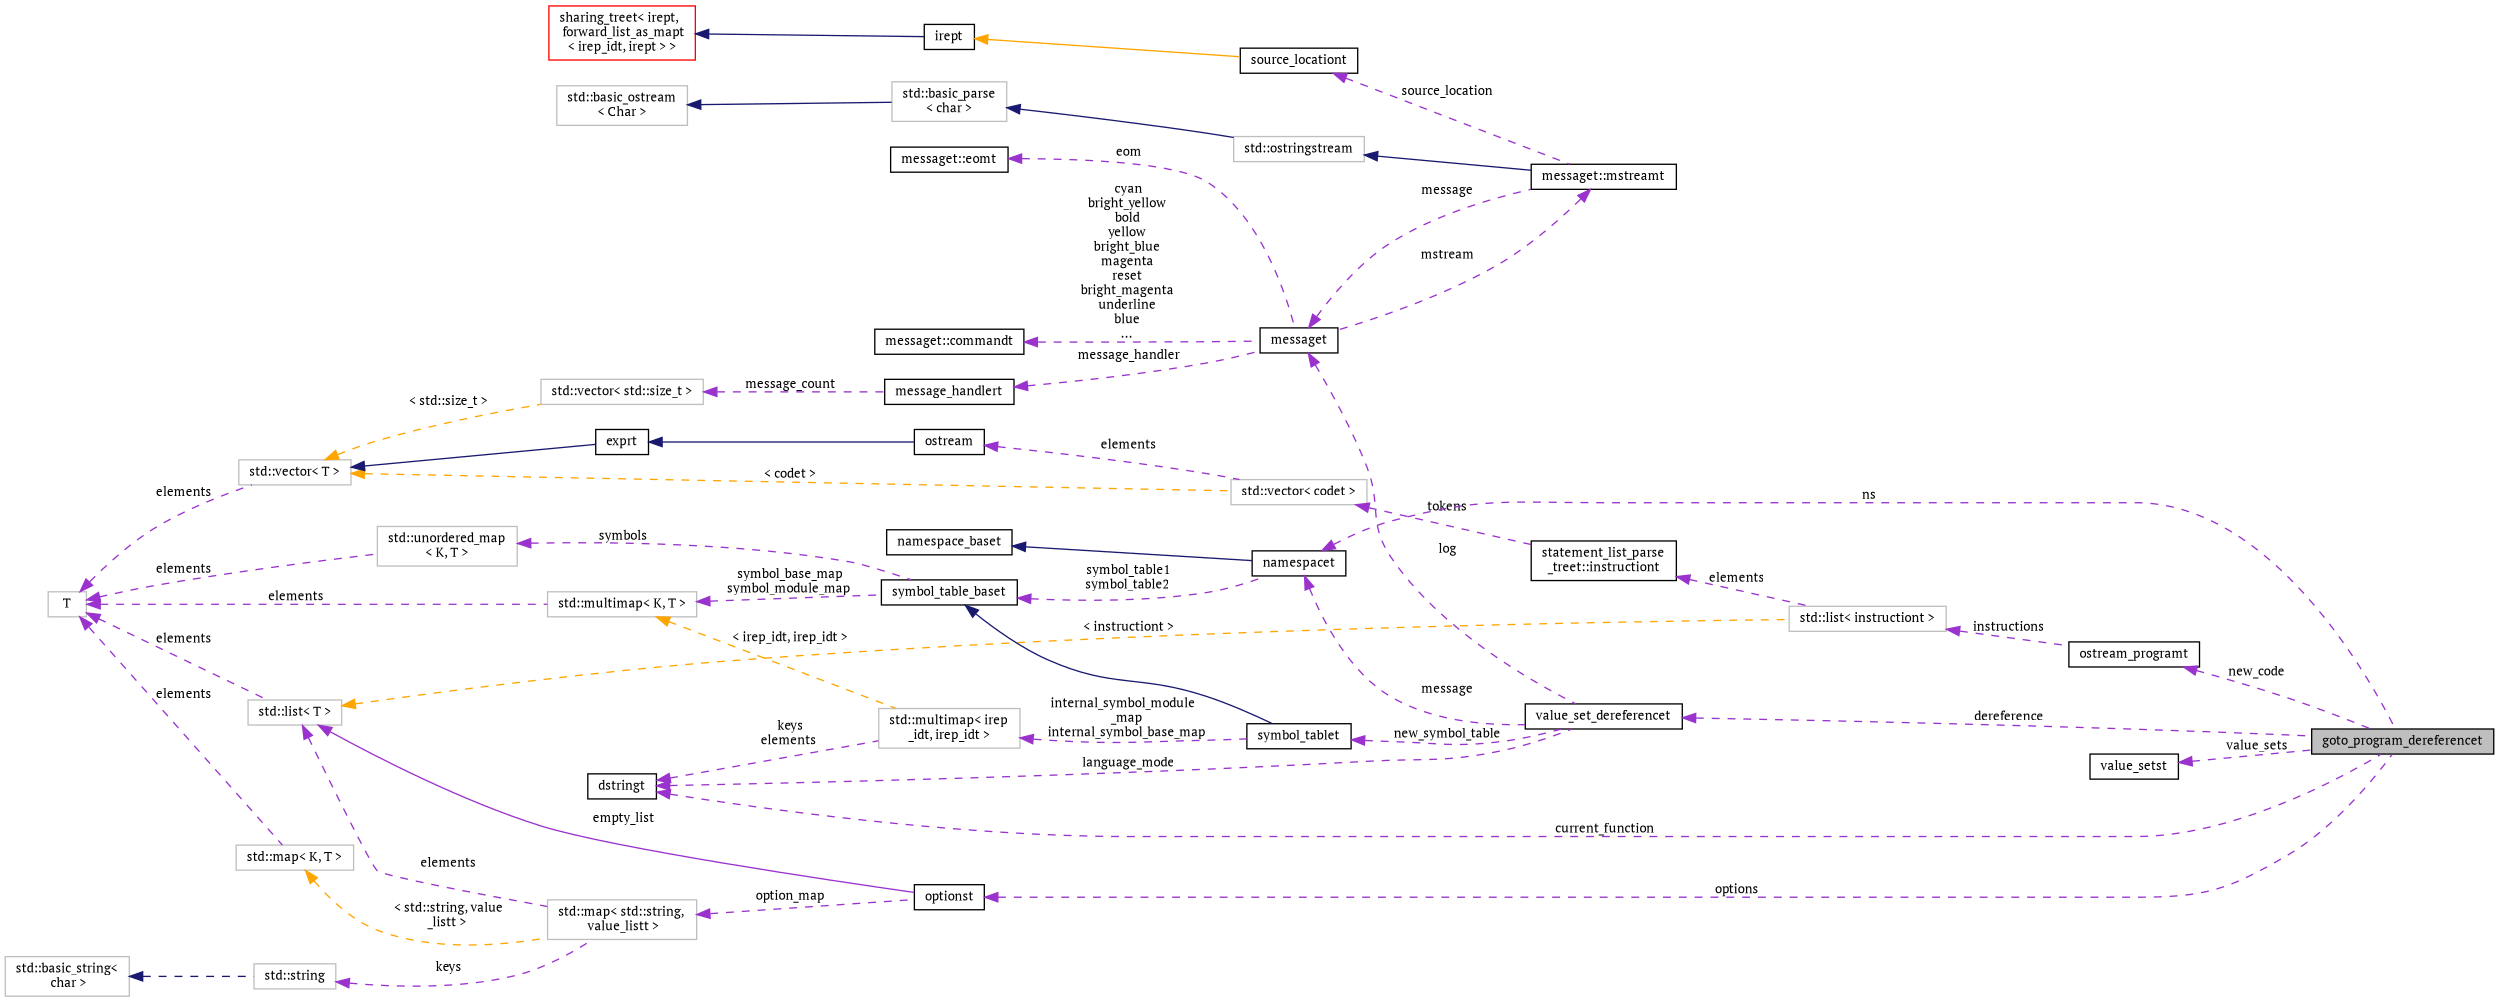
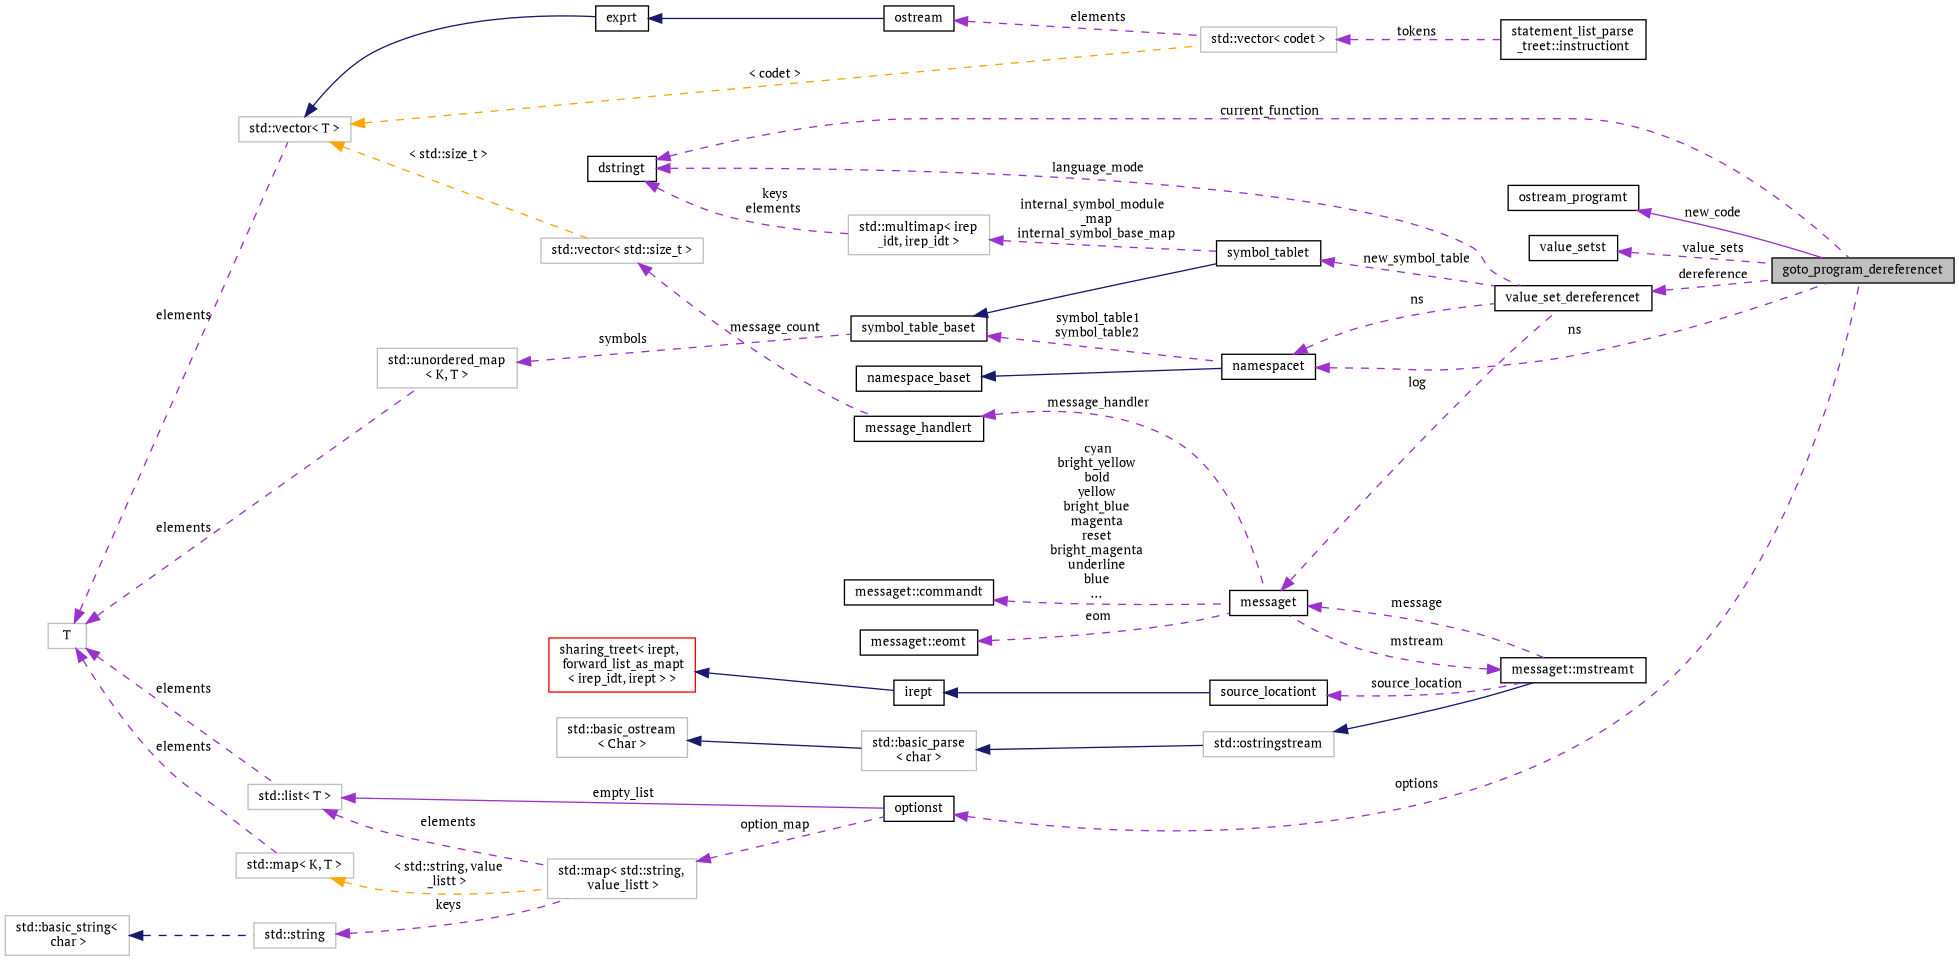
edge "source_locationt" -> "irept": color orange -> midnightblue
node "std::multimap< K, T >": removed
node "std::list< instructiont >": removed
edge "value_set_dereferencet" -> "namespacet": label " message" -> " ns"
edge "goto_program_dereferencet" -> "ostream_programt": style dashed -> solid
